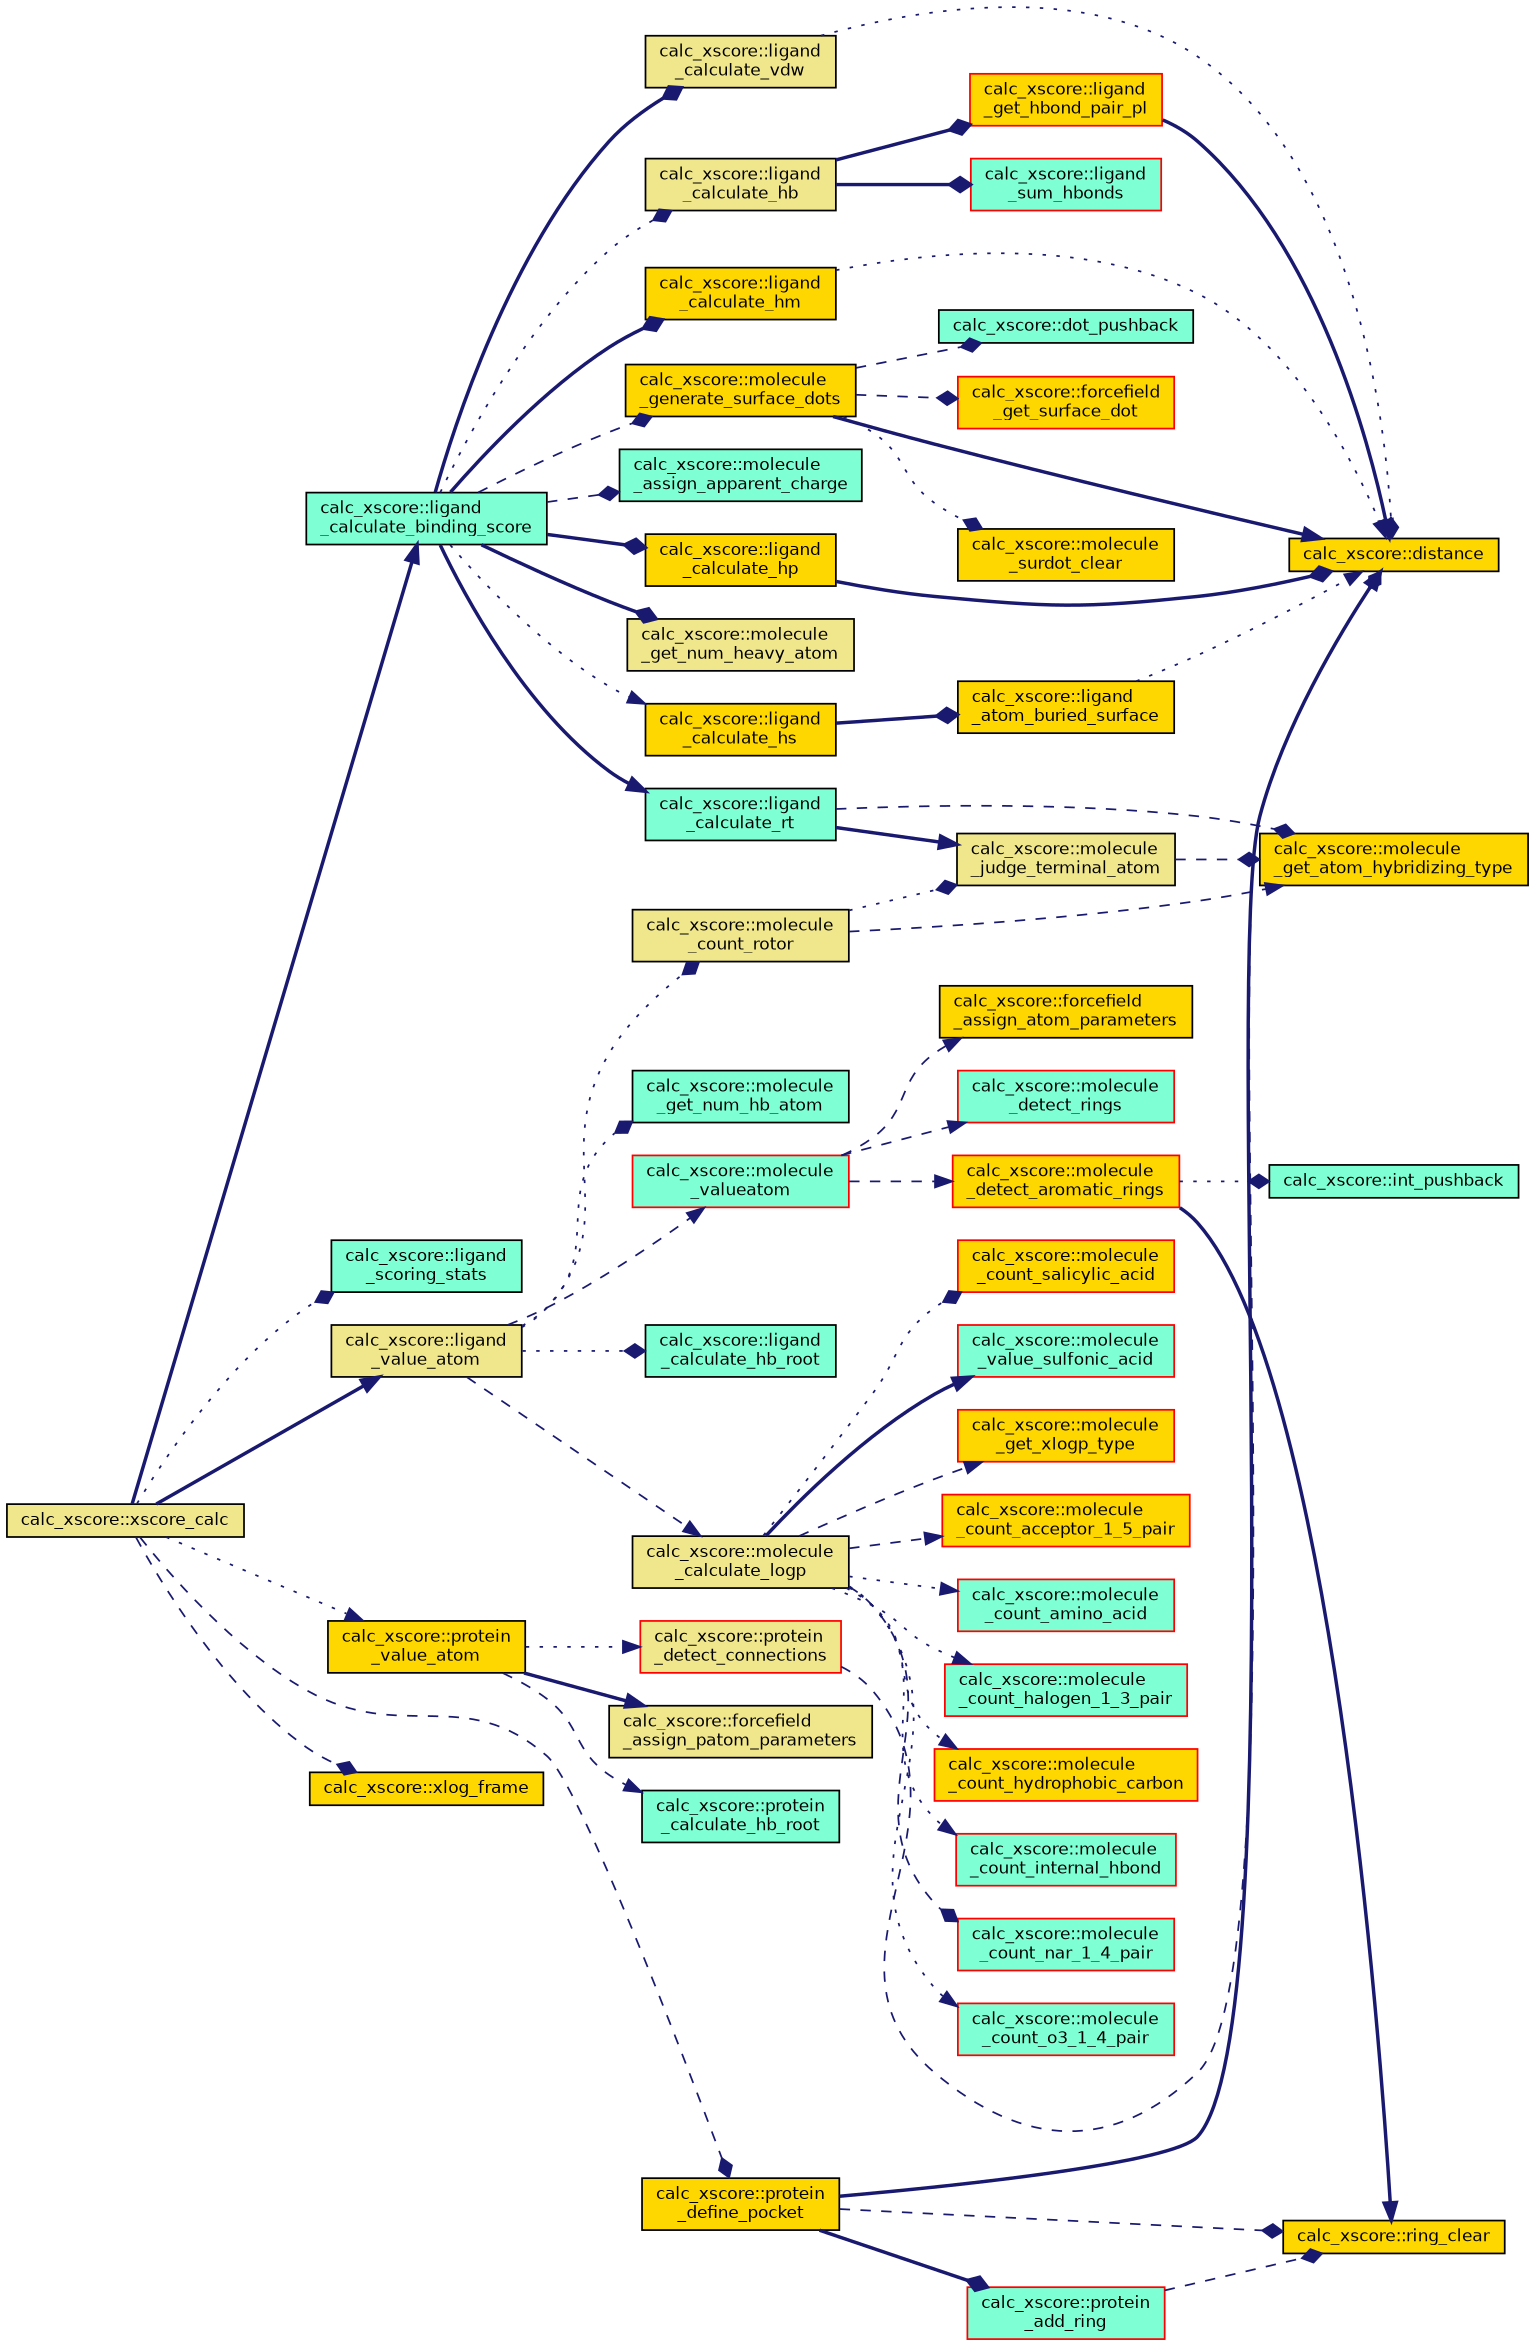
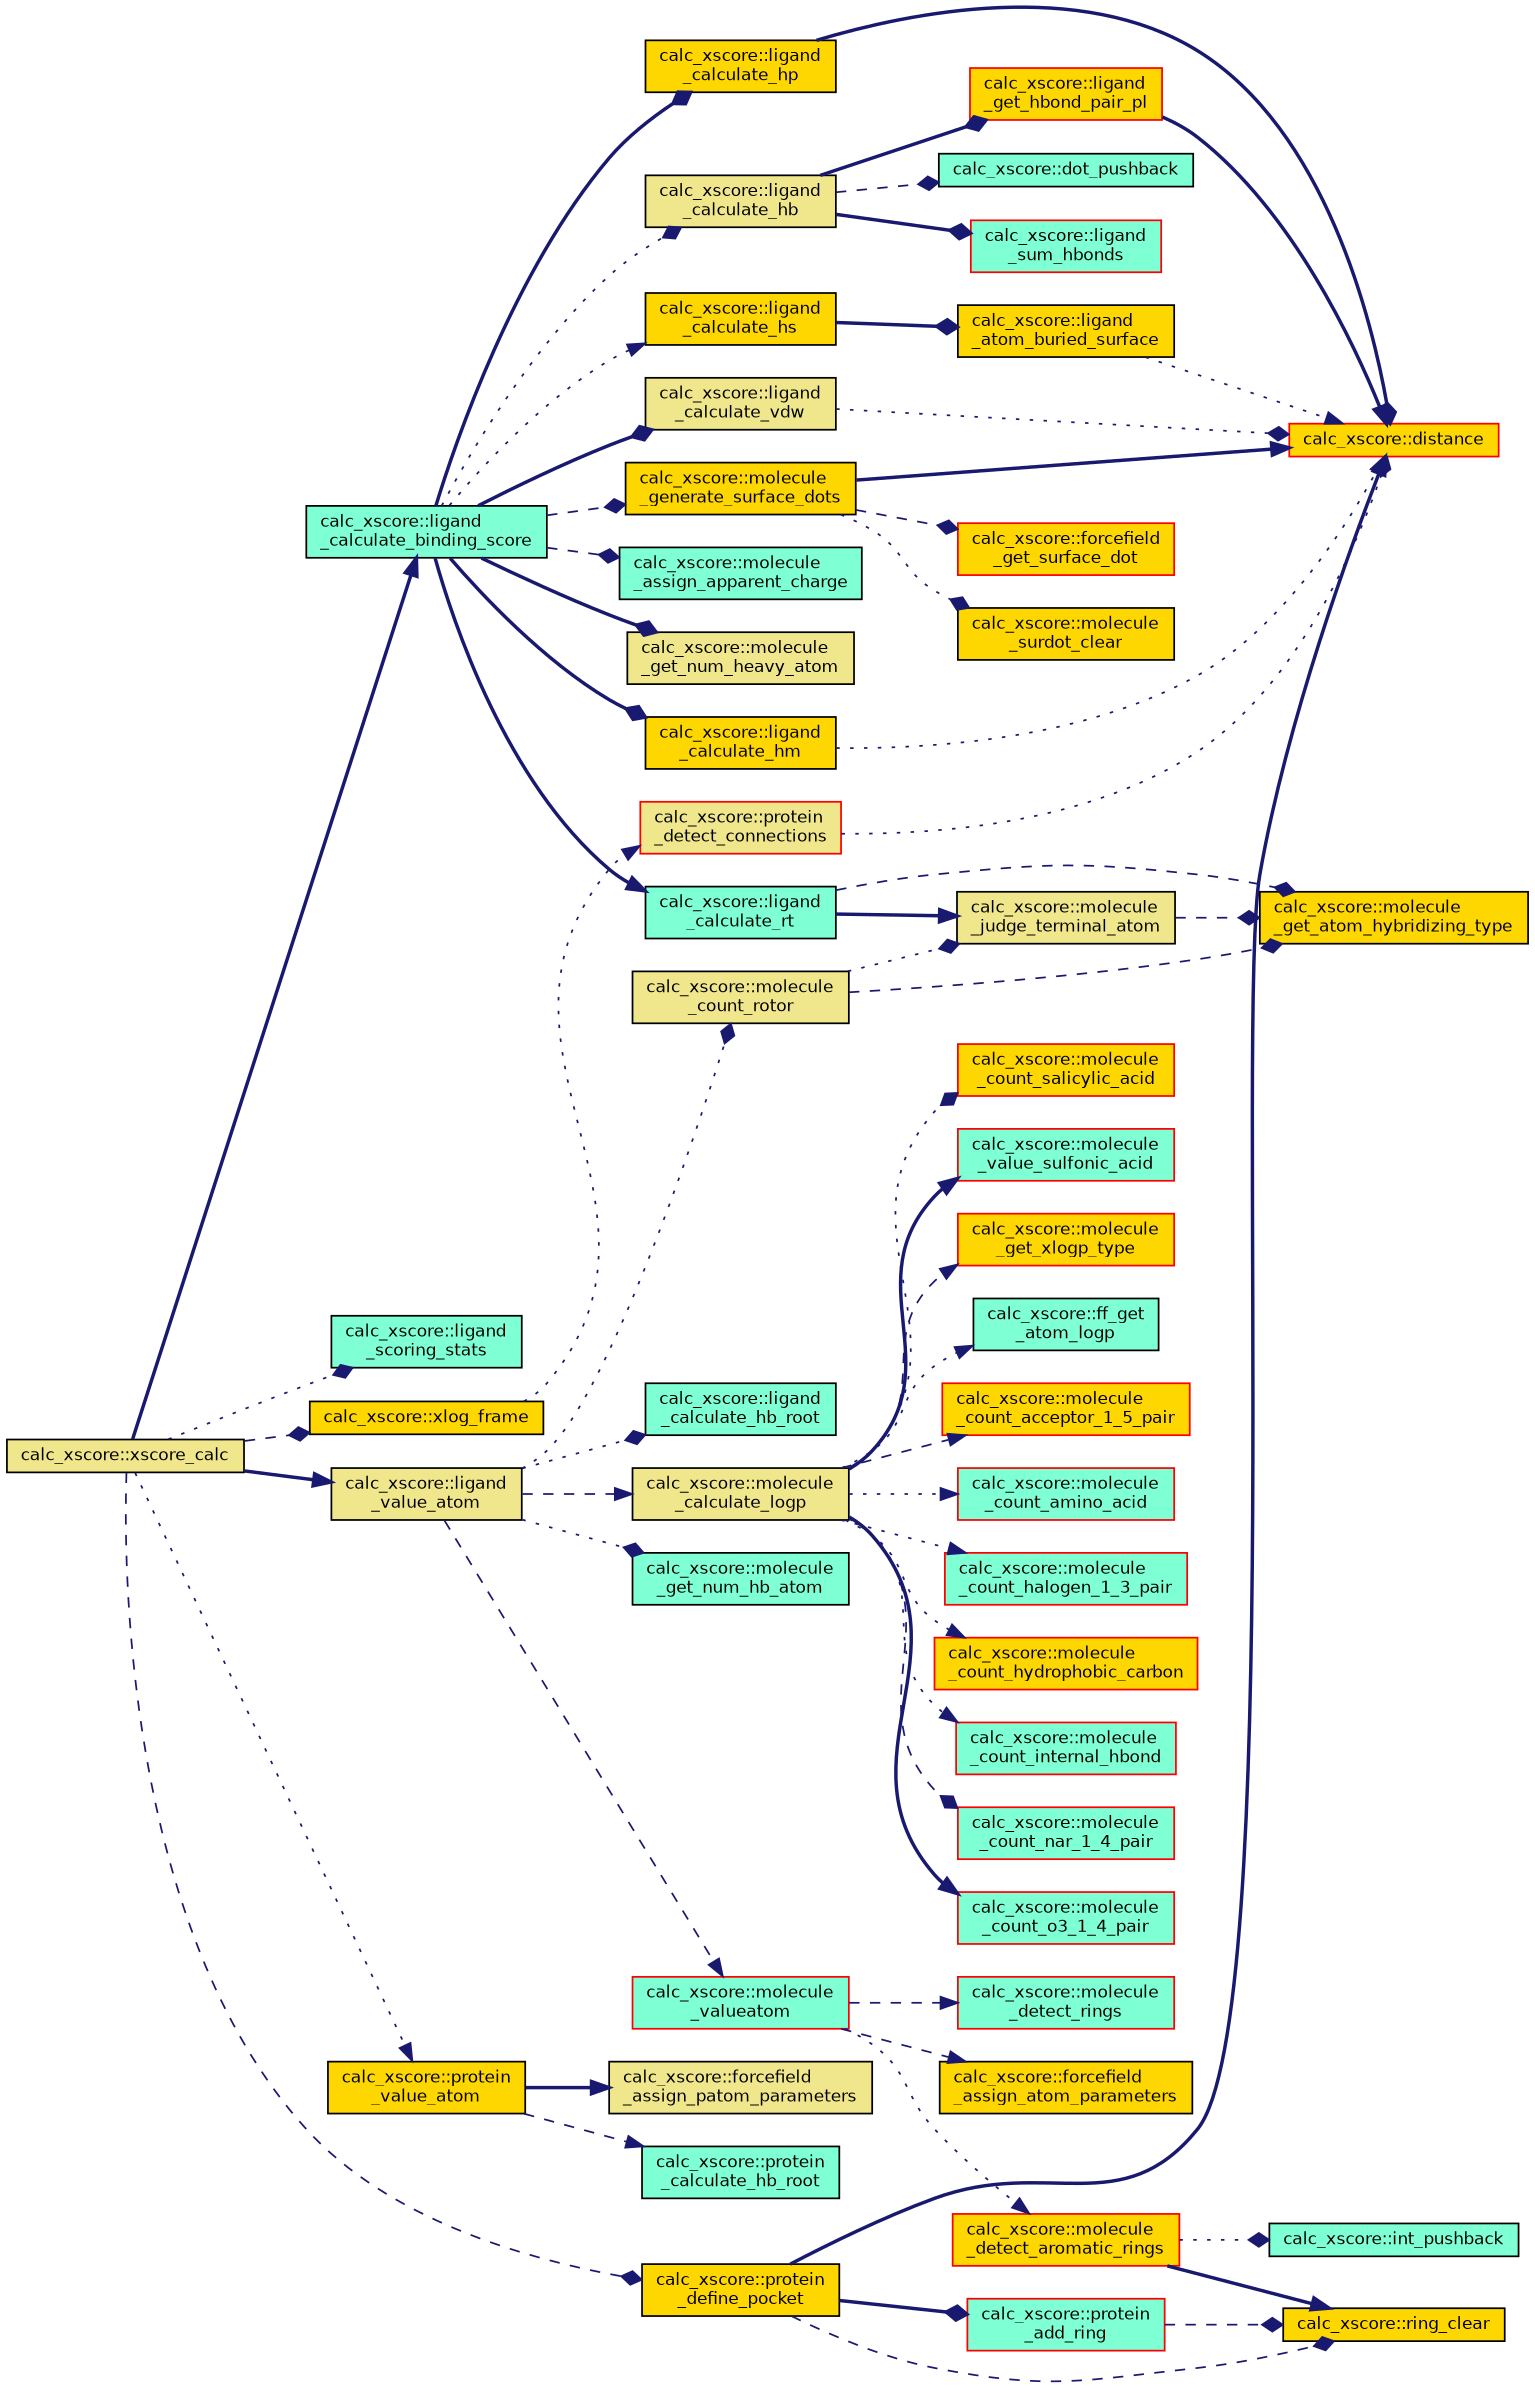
edge "calc_xscore::molecule _generate_surface_dots" -> "calc_xscore::dot_pushback": now "calc_xscore::ligand _calculate_hb" -> "calc_xscore::dot_pushback"
node "calc_xscore::distance": color black -> red
edge "calc_xscore::molecule _count_rotor" -> "calc_xscore::molecule _get_atom_hybridizing_type": arrowhead normal -> diamond
edge "calc_xscore::molecule _valueatom" -> "calc_xscore::molecule _detect_aromatic_rings": style dashed -> dotted
node "calc_xscore::ff_get _atom_logp": added
edge "calc_xscore::protein _value_atom" -> "calc_xscore::protein _detect_connections": now "calc_xscore::xlog_frame" -> "calc_xscore::protein _detect_connections"
edge "calc_xscore::molecule _calculate_logp" -> "calc_xscore::molecule _count_o3_1_4_pair": style dotted -> bold
edge "calc_xscore::protein _detect_connections" -> "calc_xscore::distance": style dashed -> dotted
